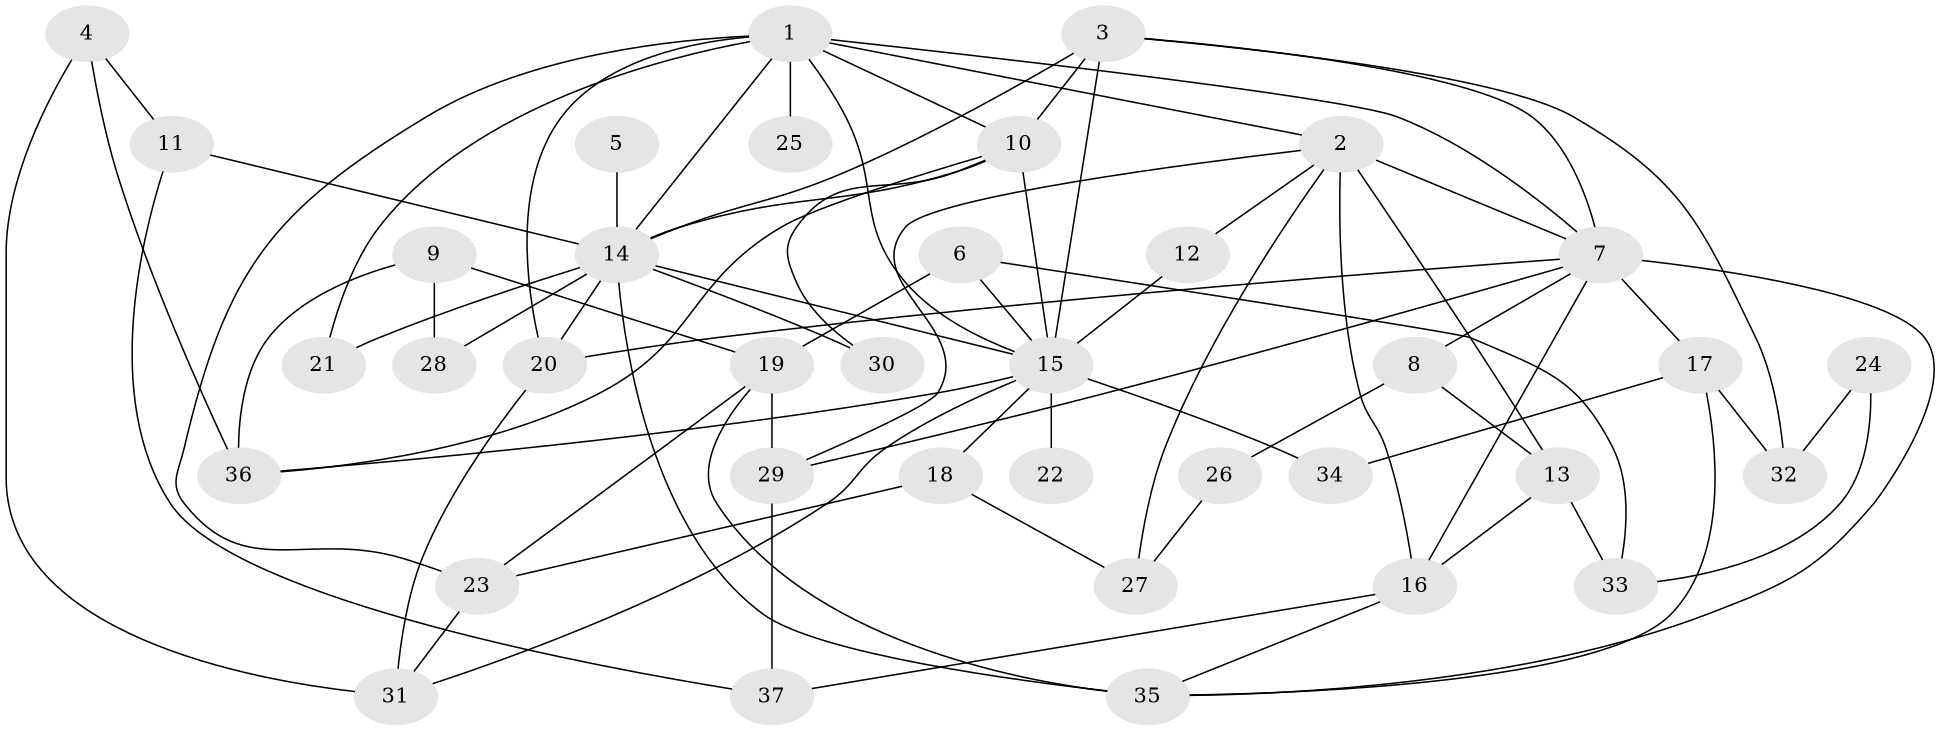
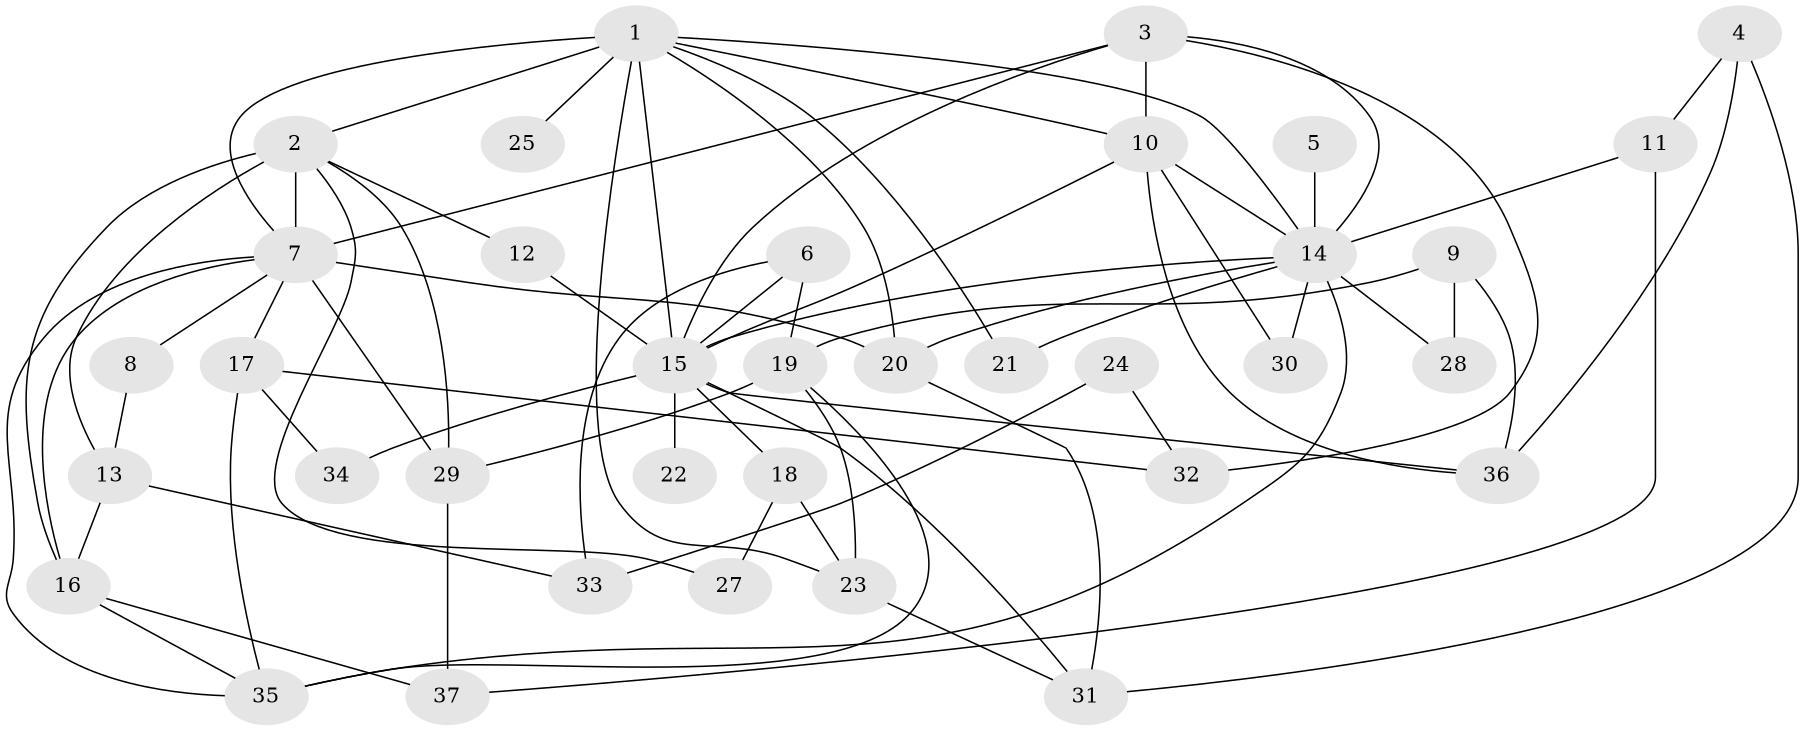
node "26": removed
